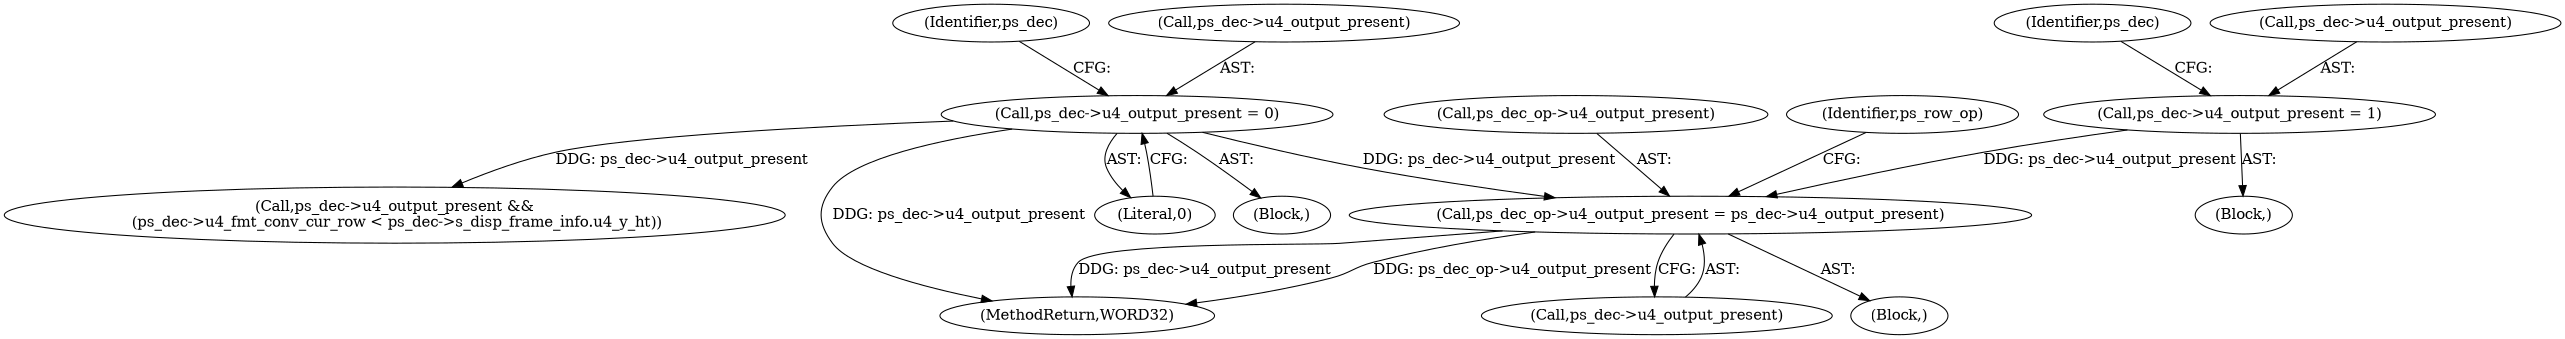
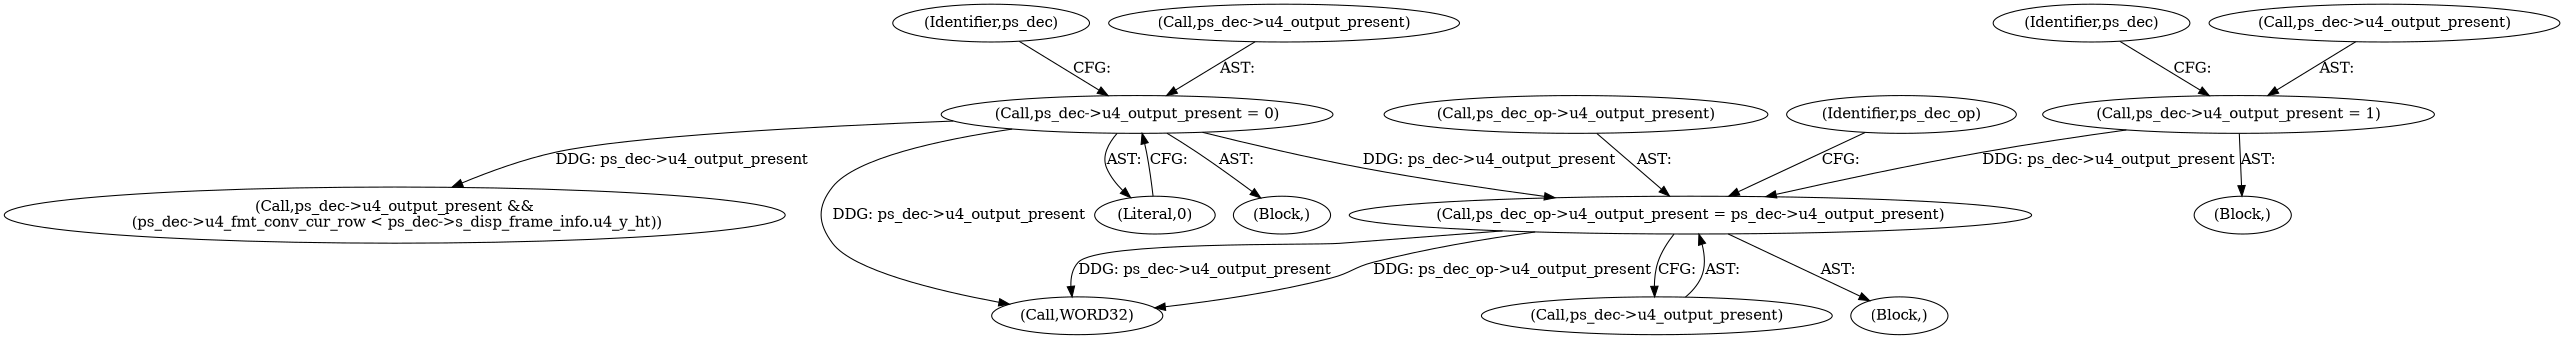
node "(Identifier,ps_row_op)": label "(Identifier,ps_row_op)" -> "(Identifier,ps_dec_op)"
node "(MethodReturn,WORD32)": label "(MethodReturn,WORD32)" -> "(Call,WORD32)"
